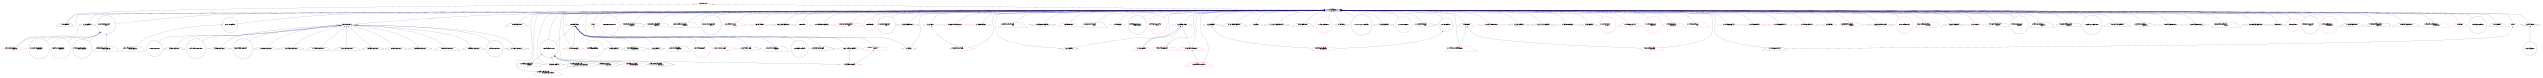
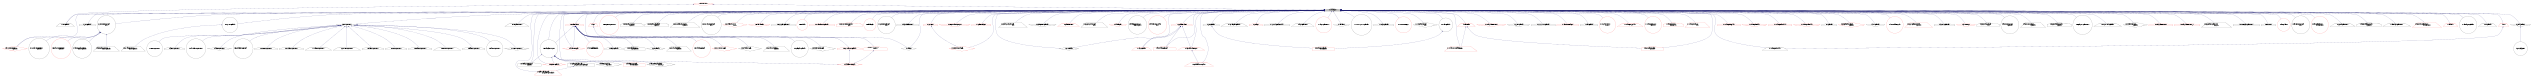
node "itkLaplacianSharpeningImage.h": label "itkLaplacianSharpeningImage.h" -> "itkPowImageFilter.h"
node "itkDiscreteCurvatureQuad EdgeMeshFilter.h": label "itkDiscreteCurvatureQuad EdgeMeshFilter.h" -> "itkPriorityQueueContainer EdgeMeshFilter.h"
